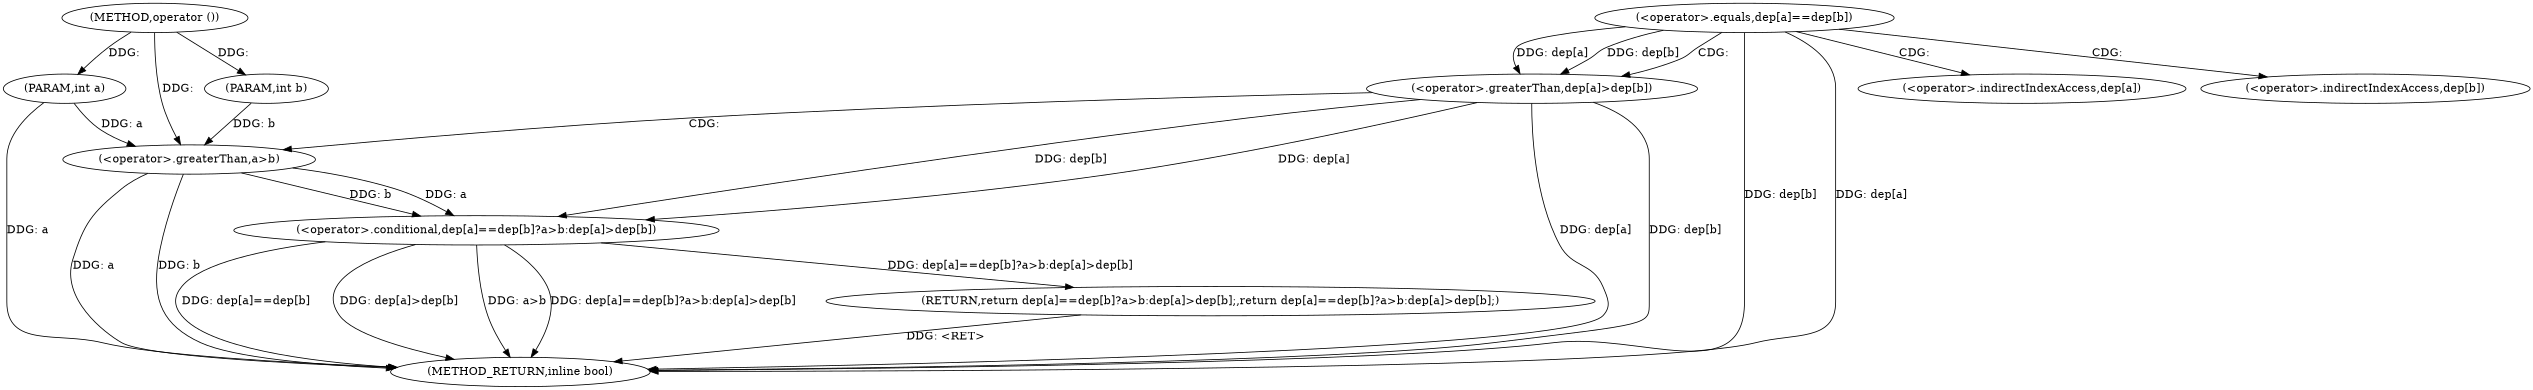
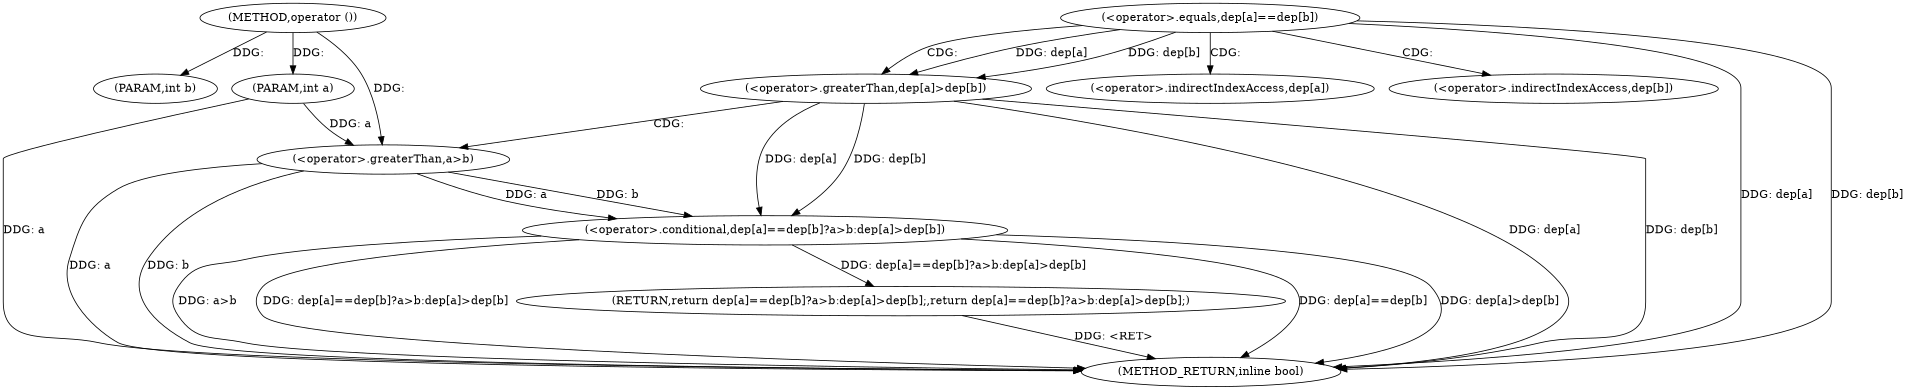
edge "(PARAM,int b)" -> "(<operator>.greaterThan,a>b)": removed, label "DDG: b"
